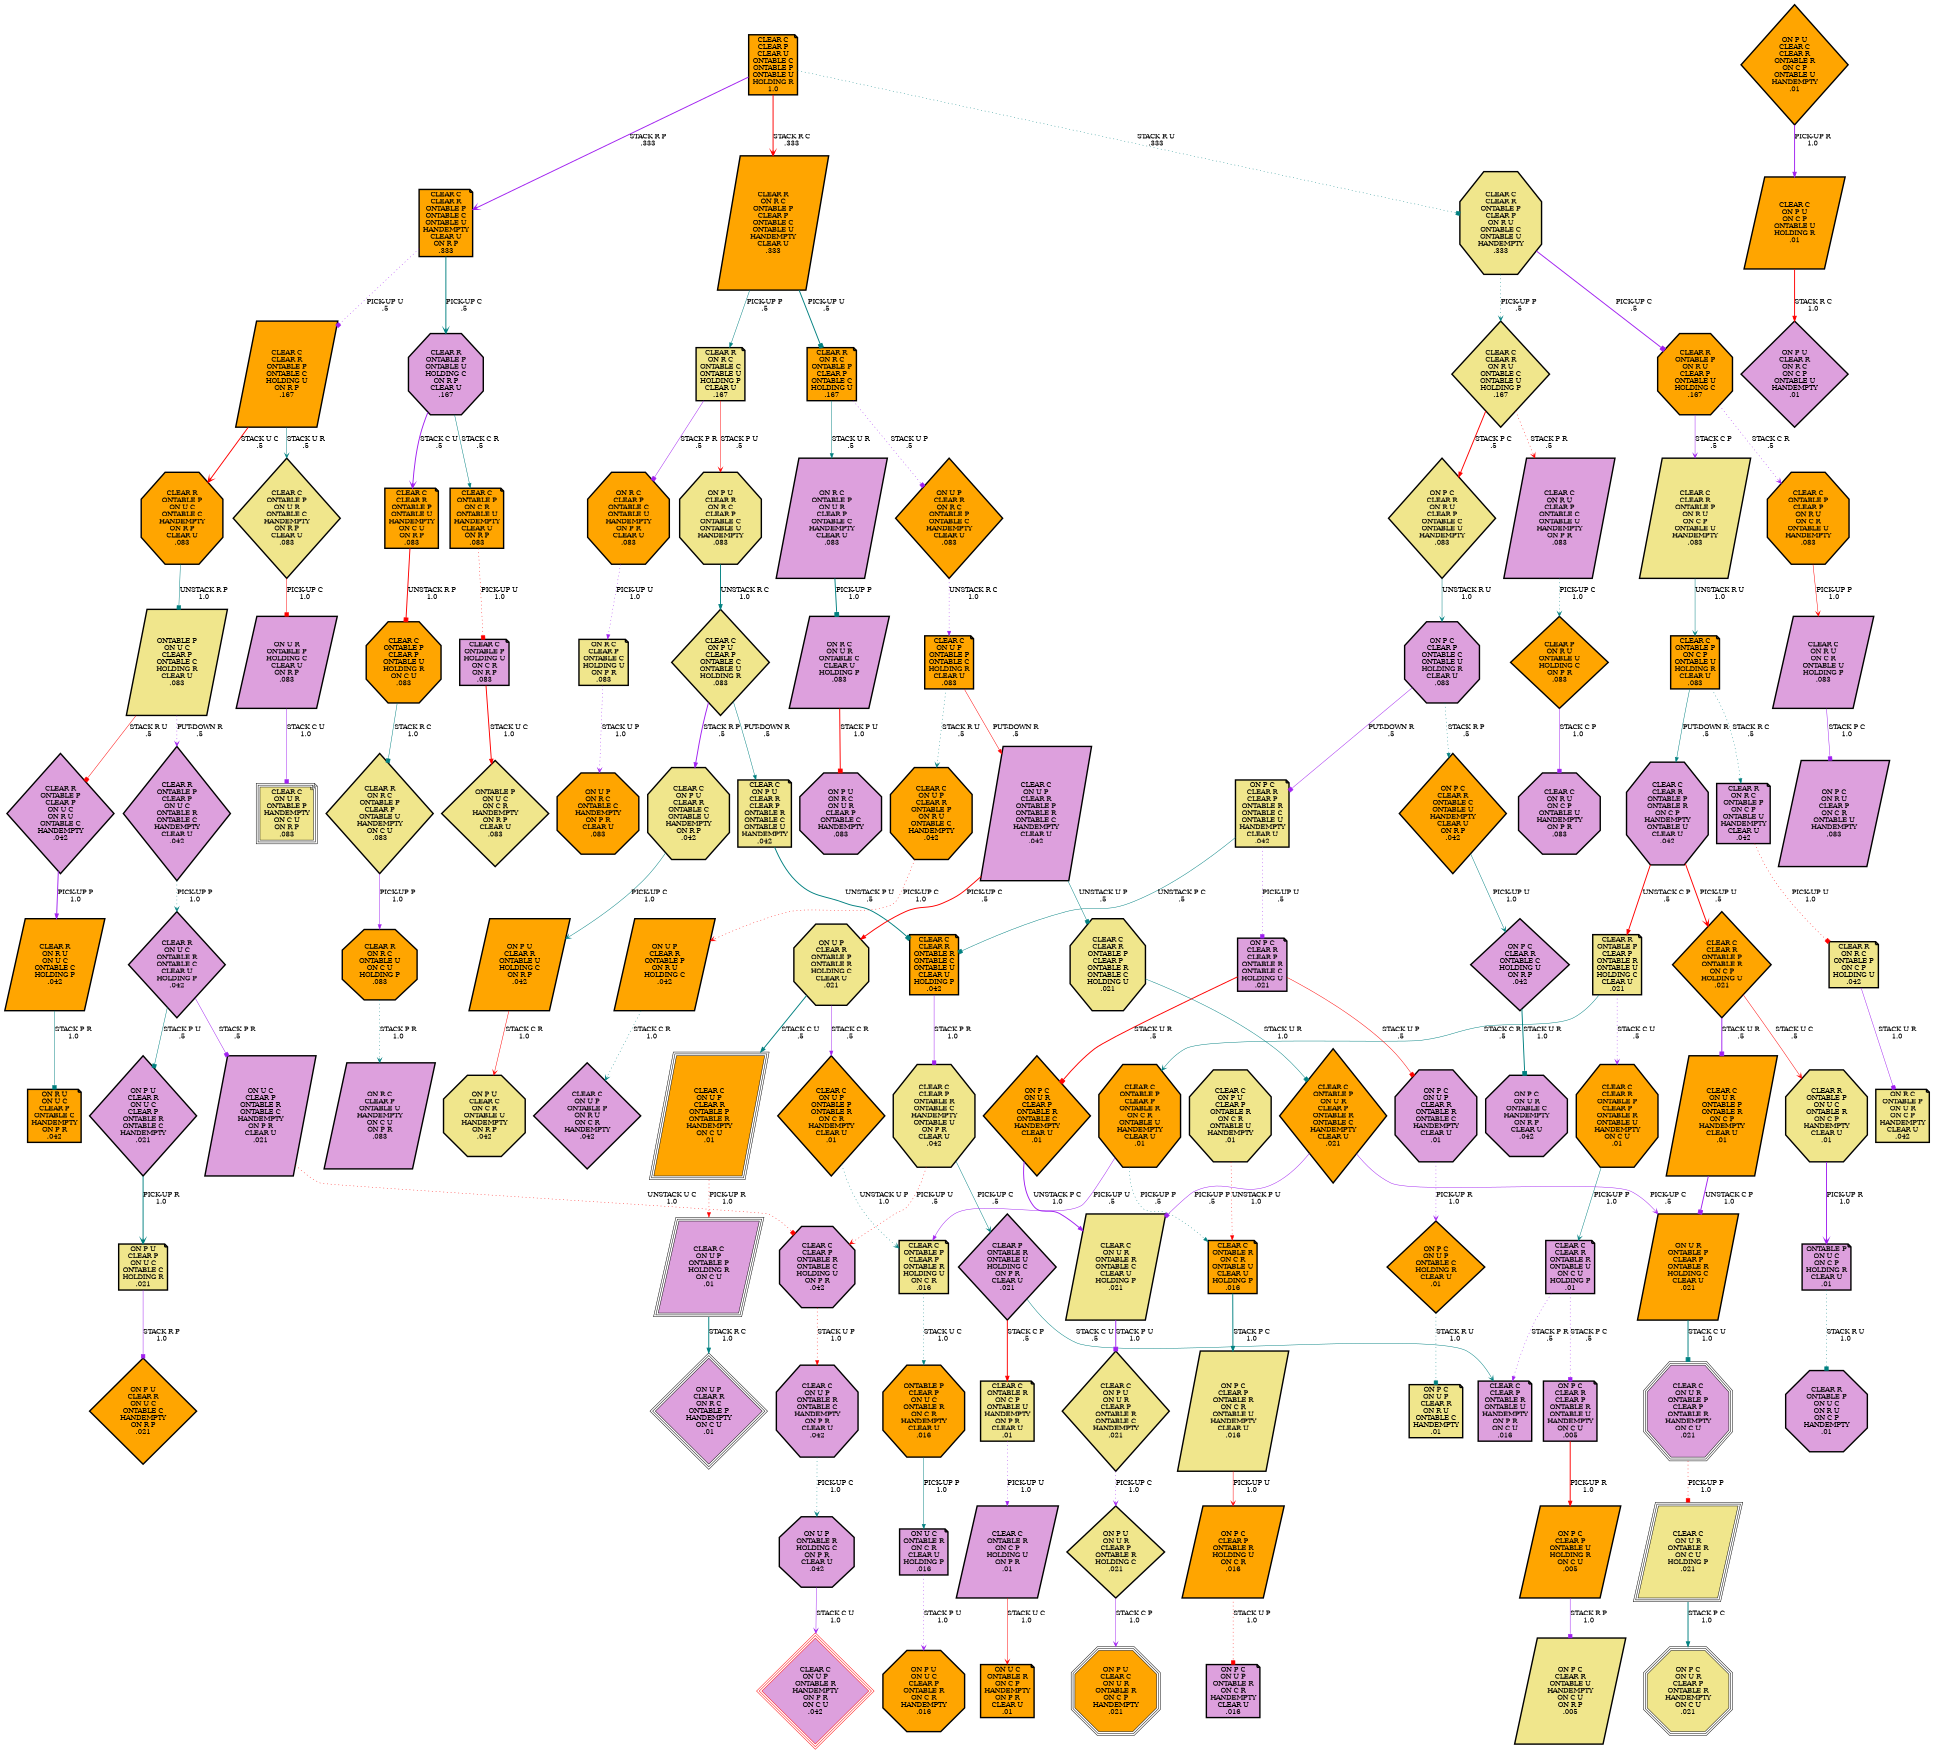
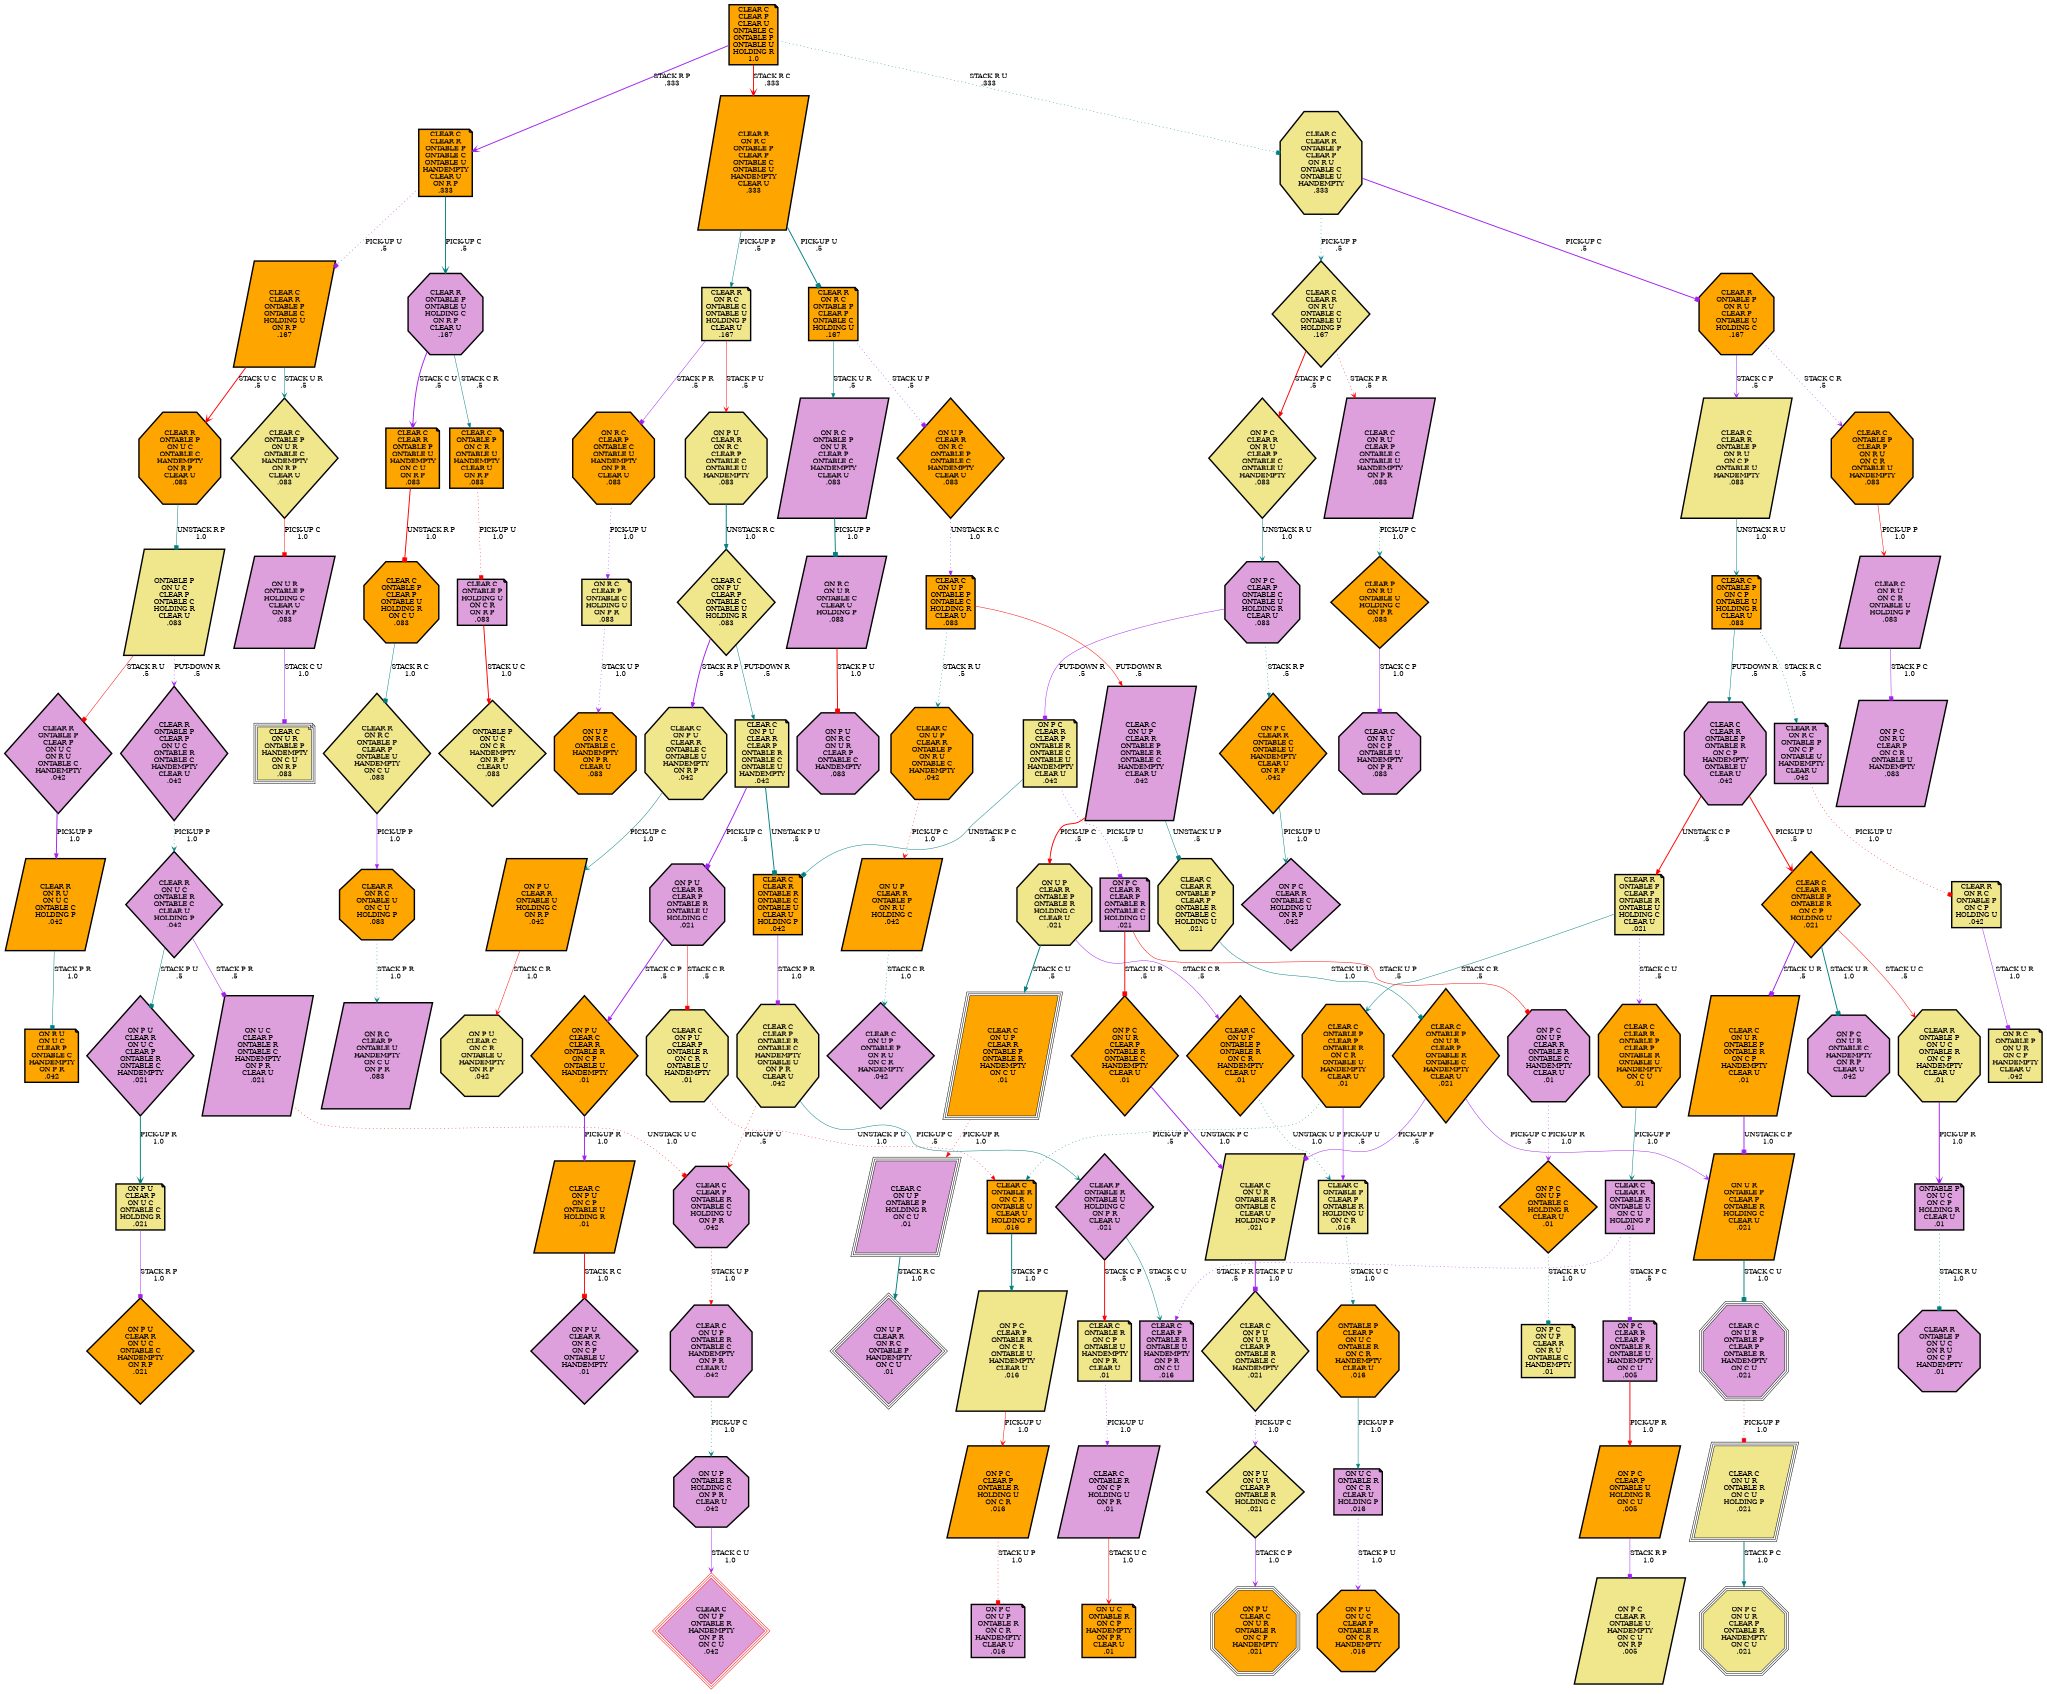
edge "CLEAR C ON P U ON C P ONTABLE U HOLDING R .01" -> "ON P U CLEAR R ON R C ON C P ONTABLE U HANDEMPTY .01": arrowhead normal -> box
node "ON P U CLEAR R CLEAR P ONTABLE R ONTABLE U HOLDING C .021": added
edge "ON P C CLEAR R ONTABLE C HOLDING U ON R P .042" -> "ON P C ON U R ONTABLE C HANDEMPTY ON R P CLEAR U .042": now "CLEAR C CLEAR R ONTABLE P ONTABLE R ON C P HOLDING U .021" -> "ON P C ON U R ONTABLE C HANDEMPTY ON R P CLEAR U .042"
